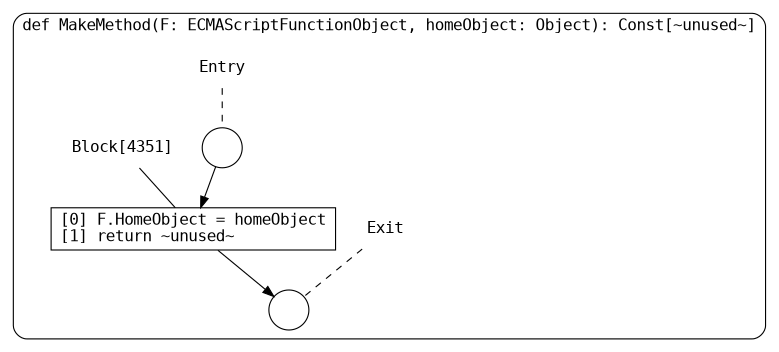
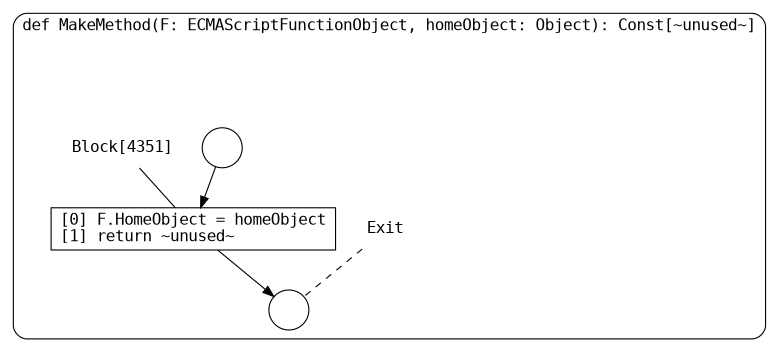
node "Entry": removed
